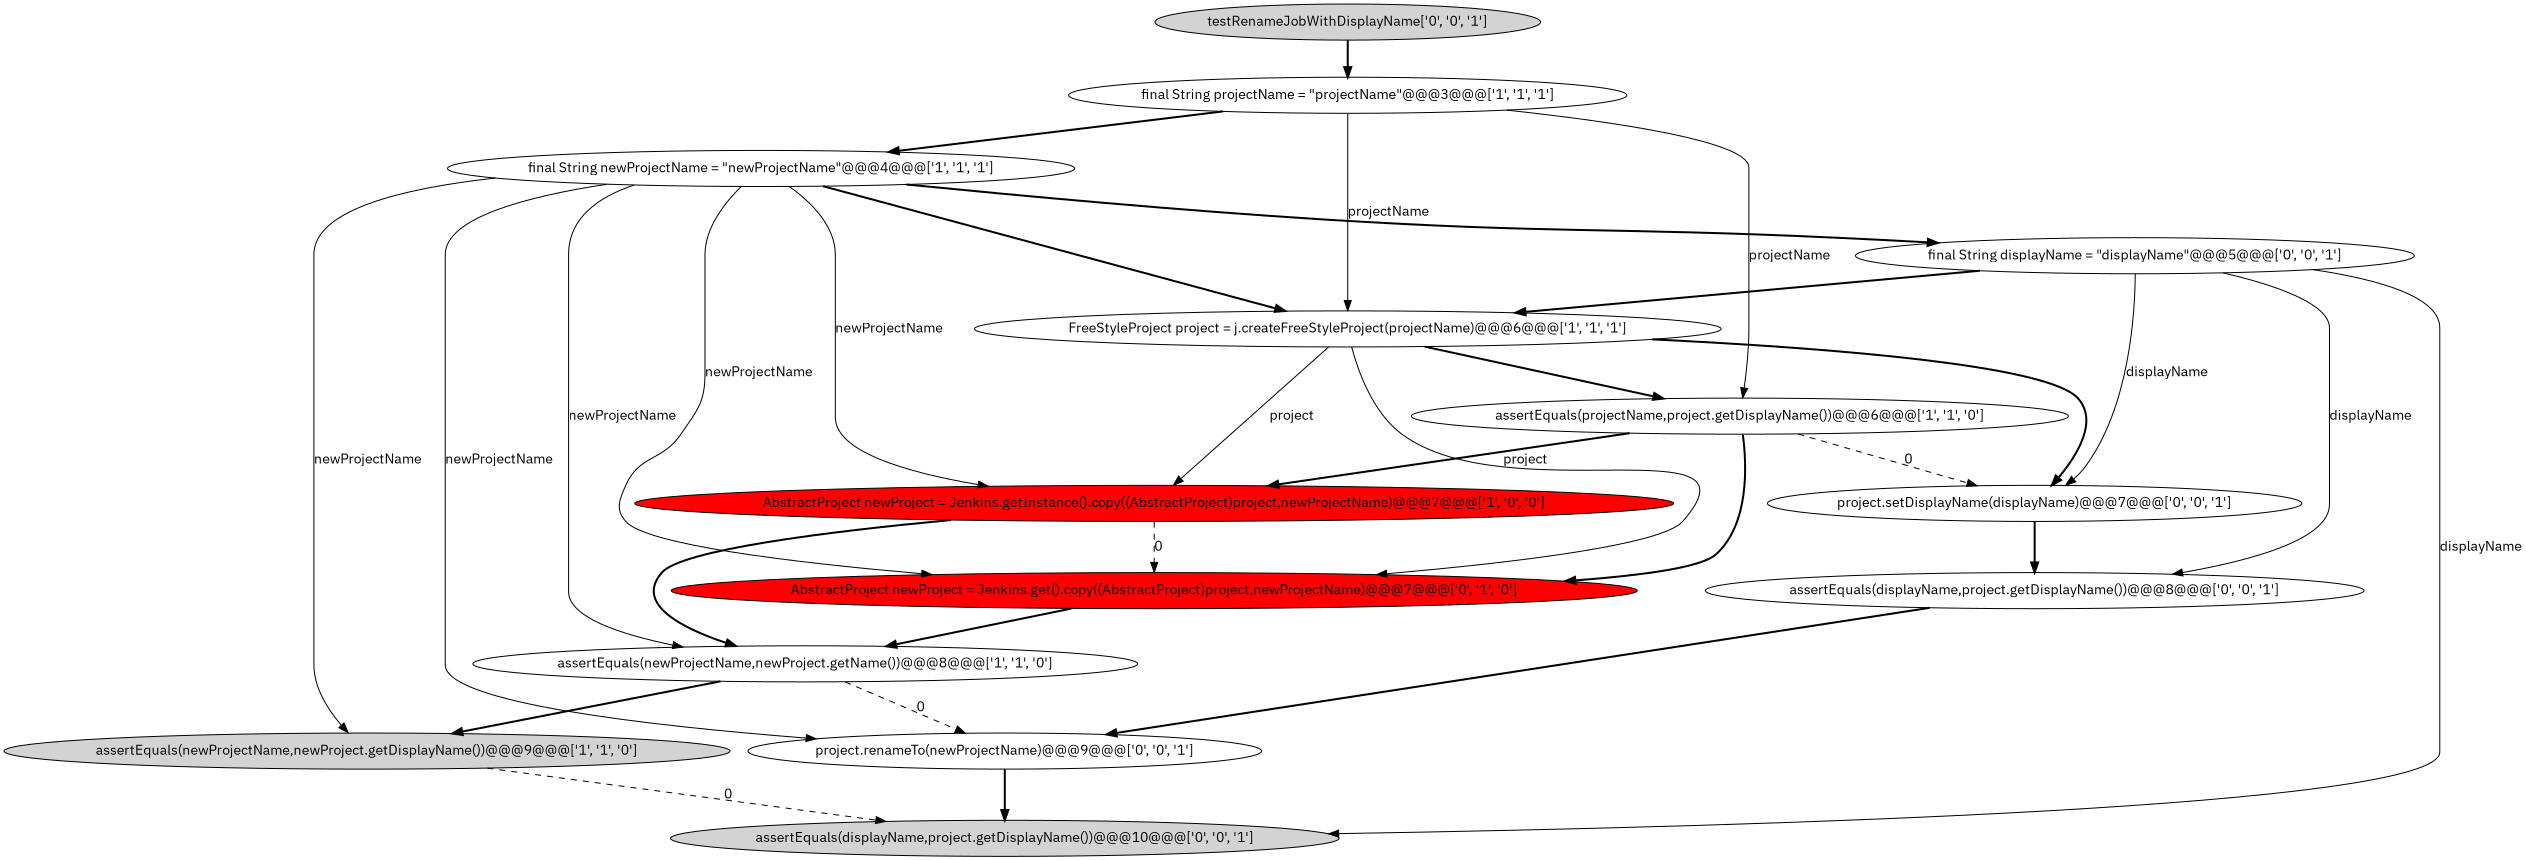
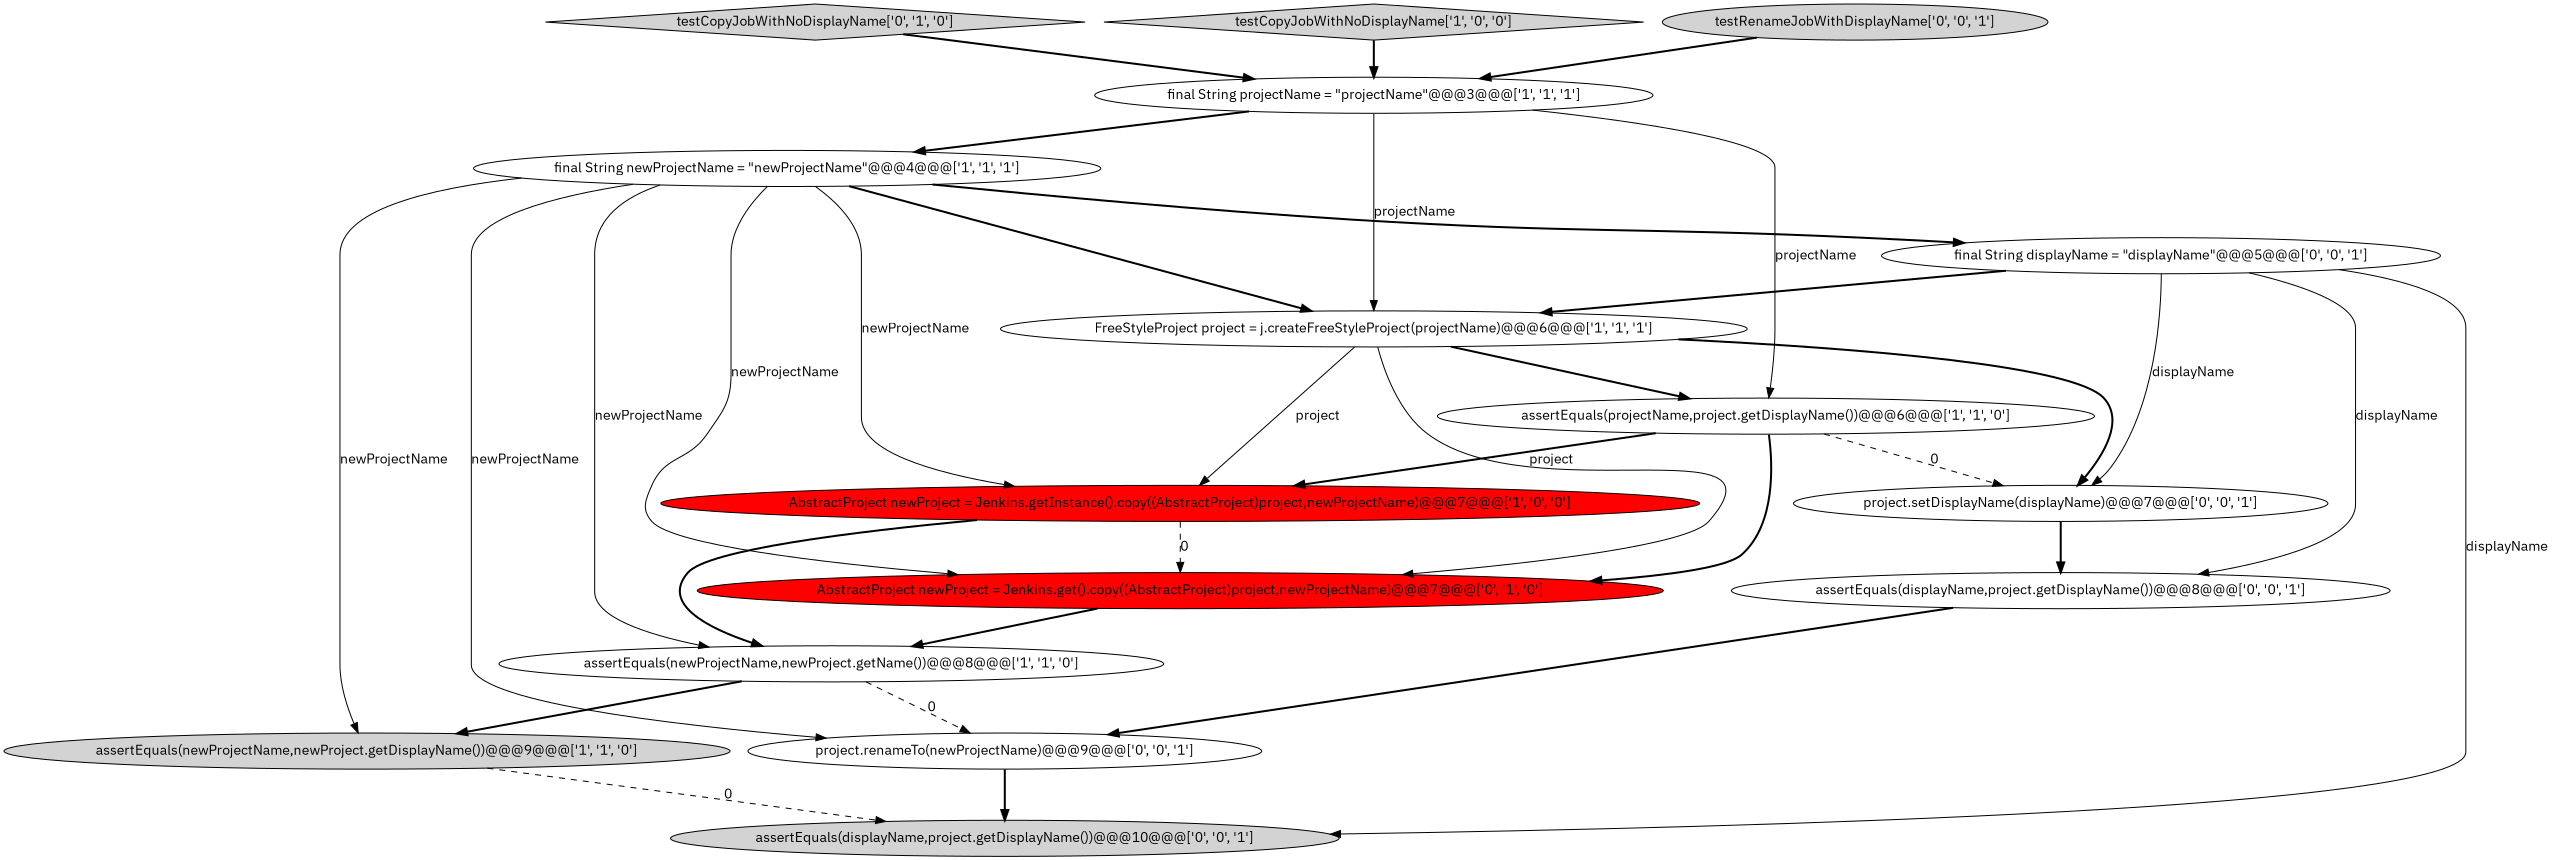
node "testCopyJobWithNoDisplayName['0', '1', '0']": added
node "testCopyJobWithNoDisplayName['1', '0', '0']": added
